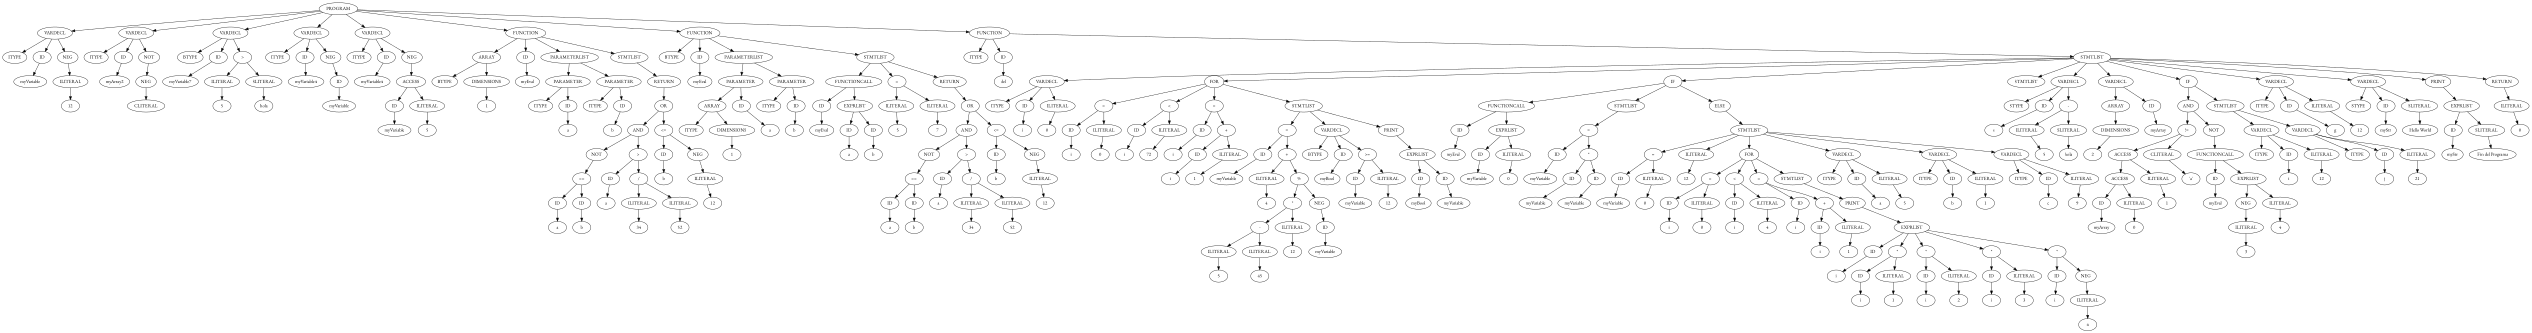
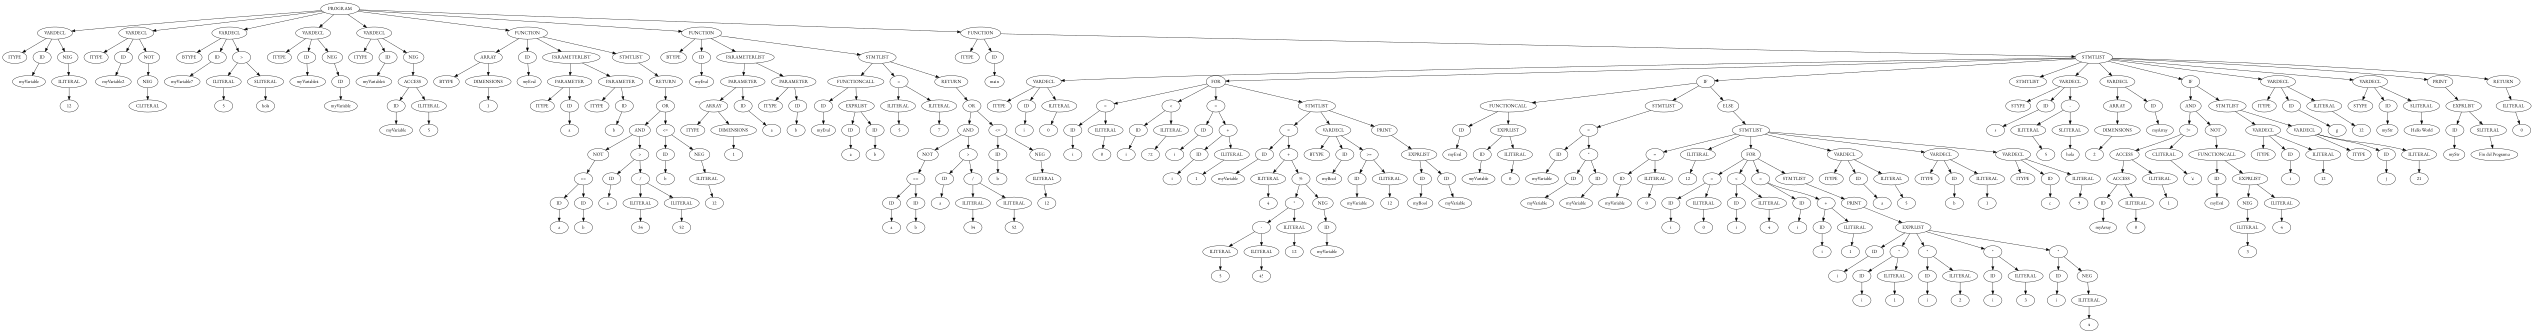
node "myArray2": label "myArray2" -> "myVariable2"
node "del": label "del" -> "main"
